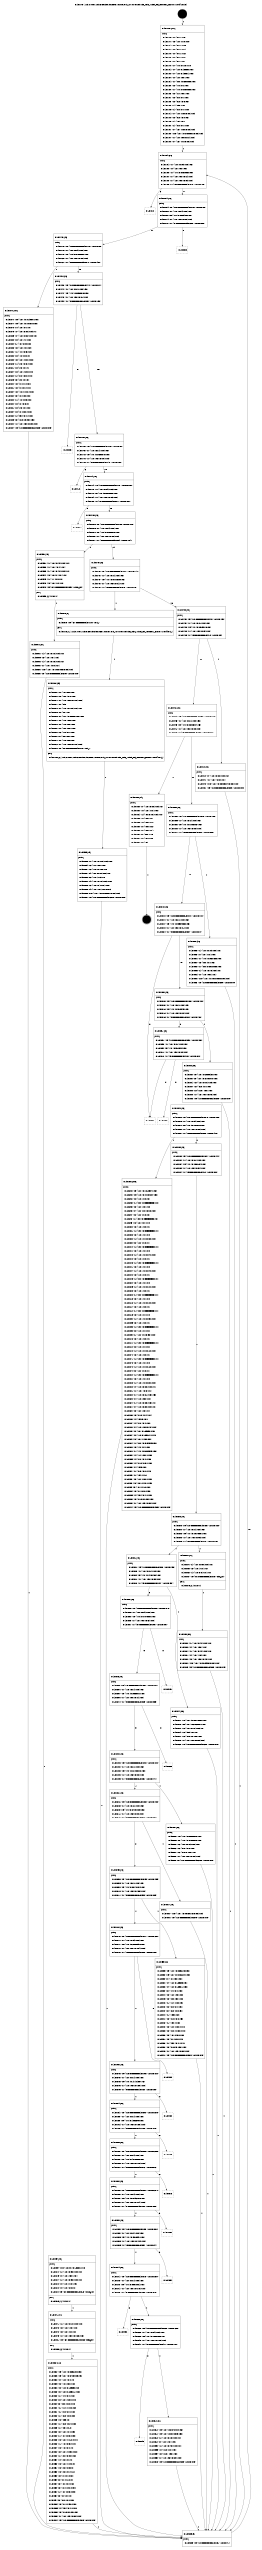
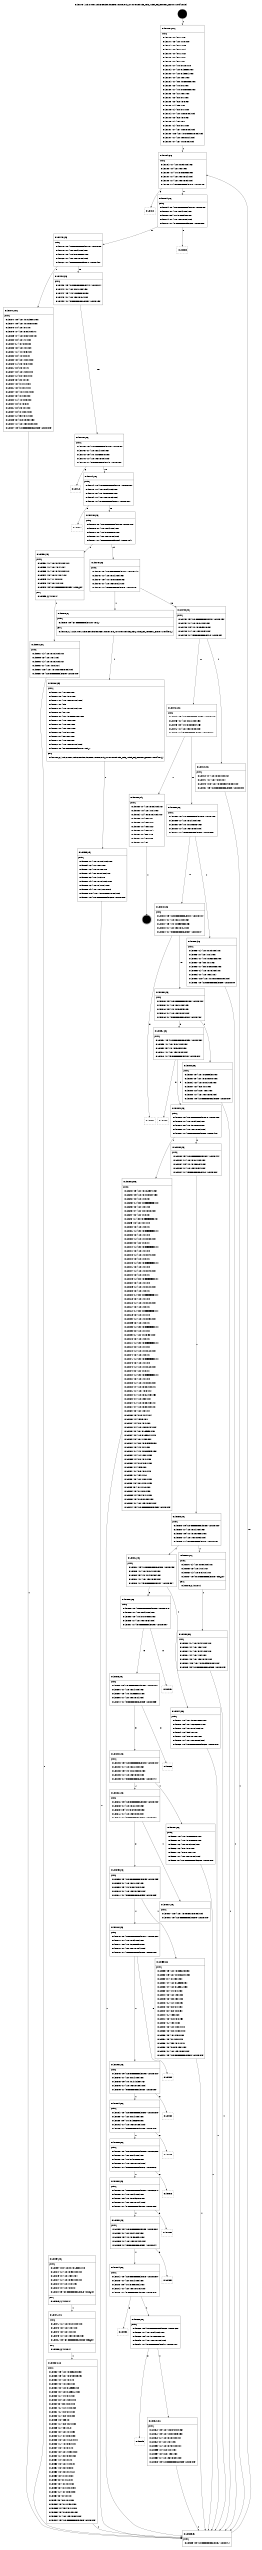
node "0x401cc8": removed
edge "0x401854 [28]" -> "0x402087": now "0x401854 [28]" -> "0x401870 [28]"
edge "0x402017 [15]" -> "0x40239e [5]": removed, label "1"
